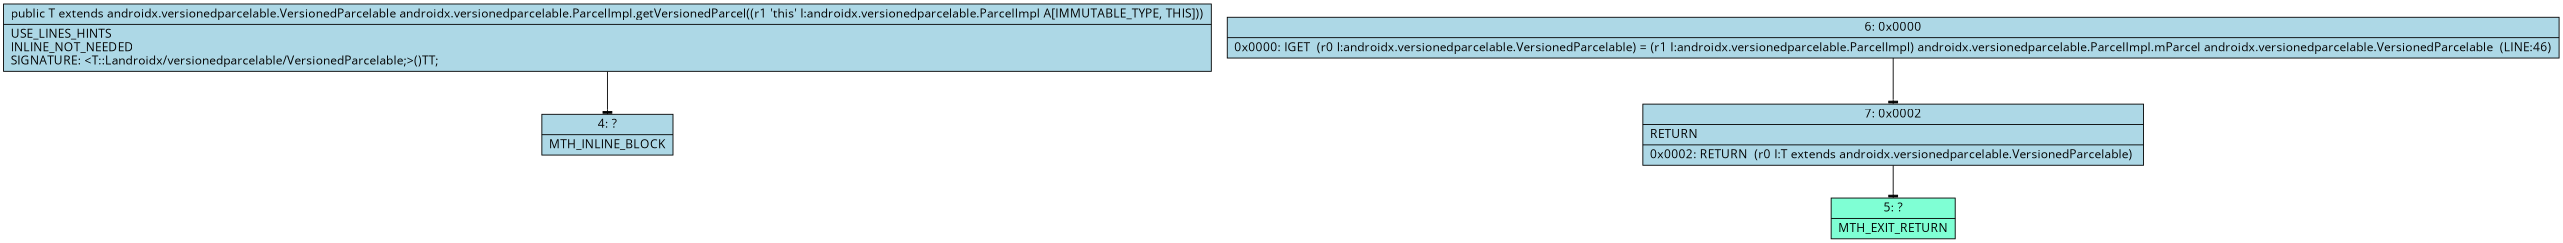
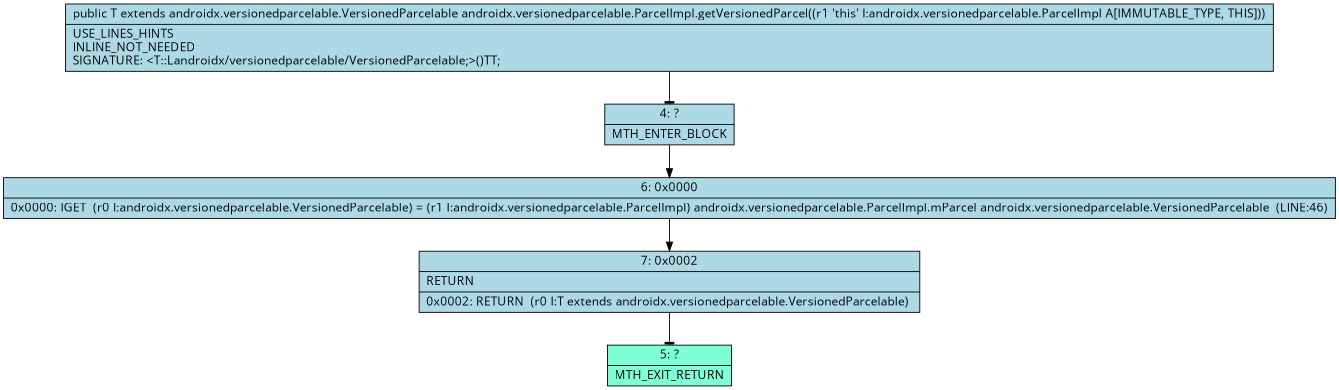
edge "6: 0x0000" -> "7: 0x0002": arrowhead tee -> normal
node "4: ?": text "MTH_INLINE_BLOCK" -> "MTH_ENTER_BLOCK"
edge "4: ?" -> "6: 0x0000": added
